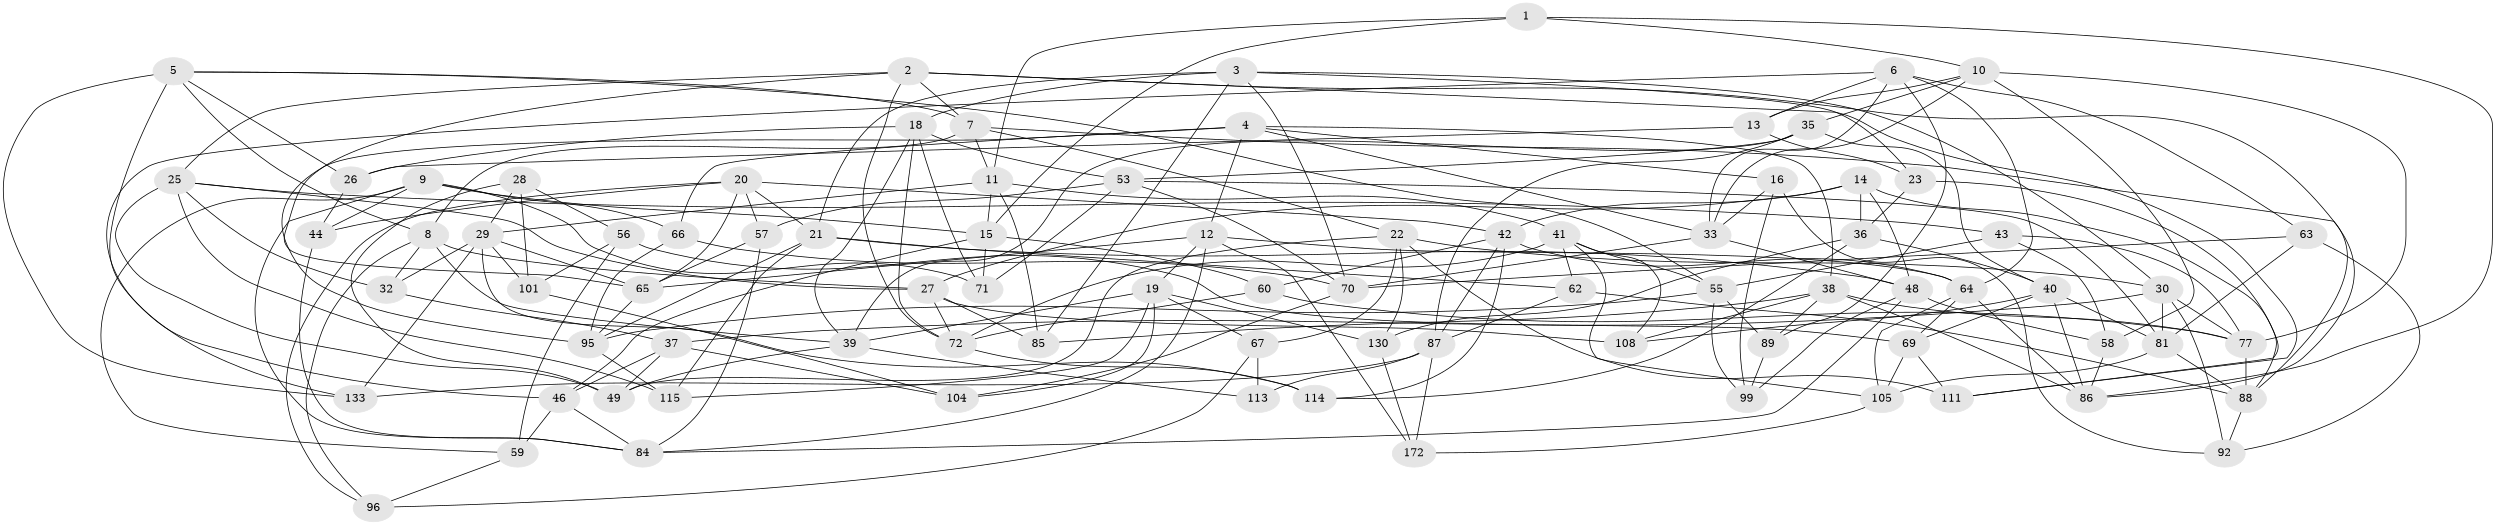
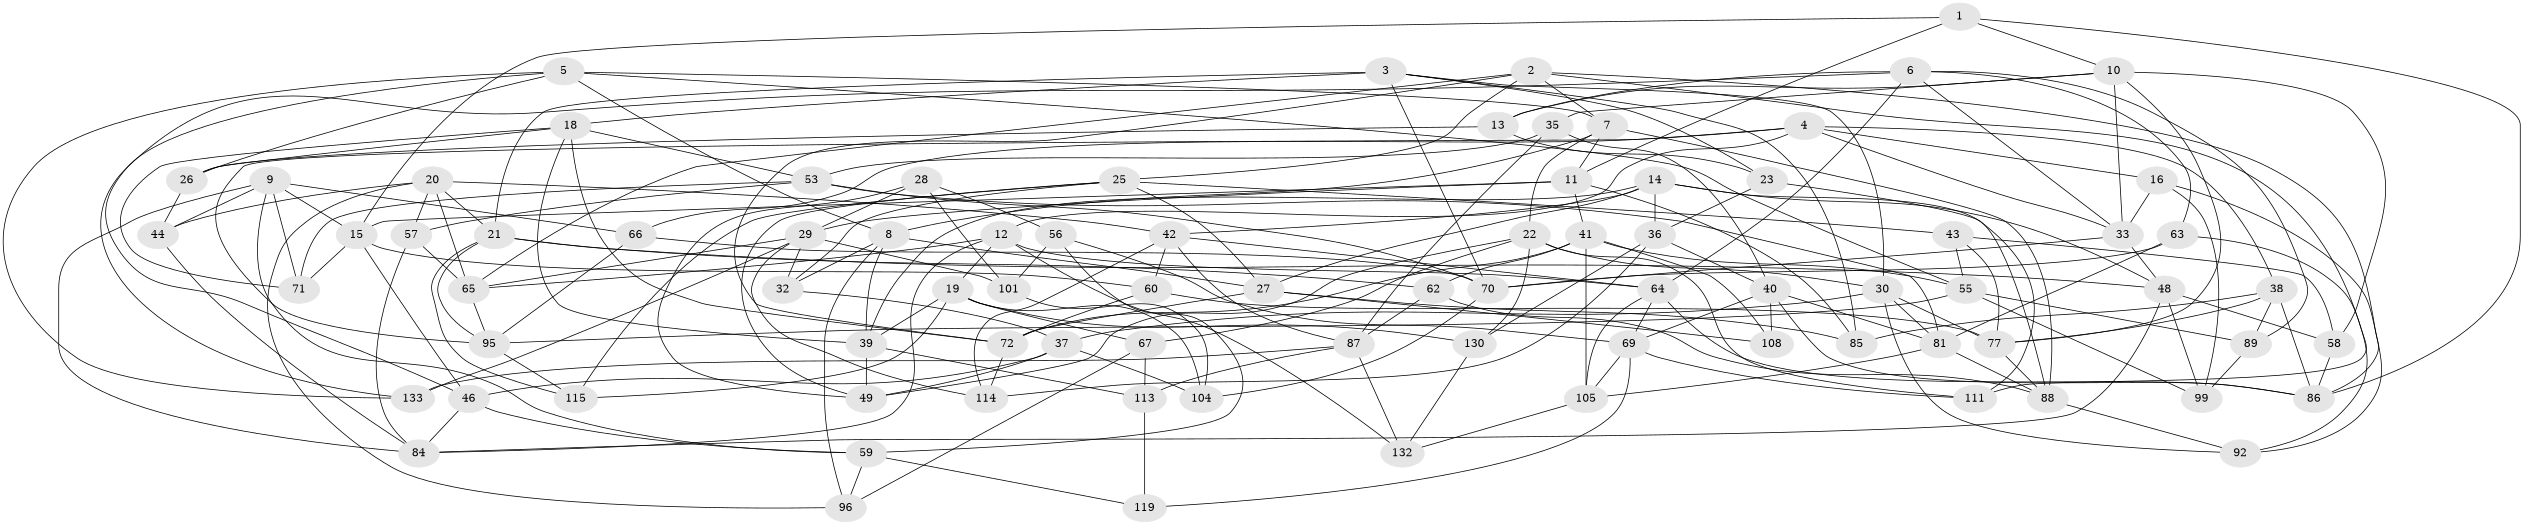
edge "35" -- "39": now "14" -- "39"
edge "38" -- "108": removed
node "172": label "172" -> "132"
node "119": added
